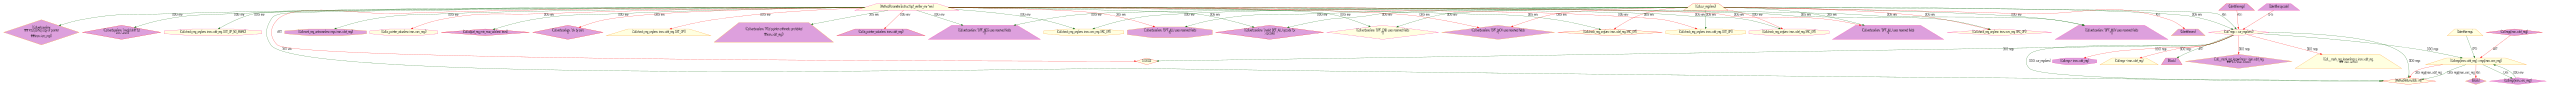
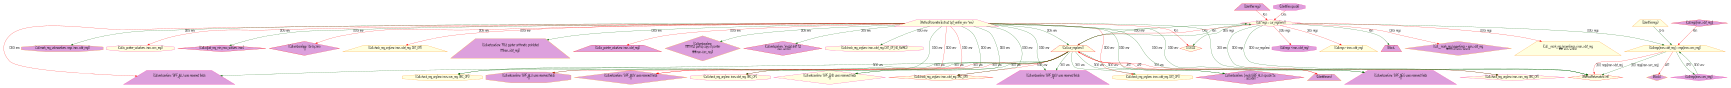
node "(Identifier,opcode)": shape trapezium -> octagon
edge "(MethodParameterIn,struct bpf_verifier_env *env)" -> "(Call,cur_regs(env))": added, label "DDG: env"
edge "(Call,*regs = cur_regs(env))" -> "(Call,cur_regs(env))": added, label "CFG:"
edge "(Identifier,env)" -> "(Call,cur_regs(env))": added, label "AST:"
